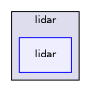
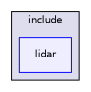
cluster "lidar": label "lidar" -> "include"
